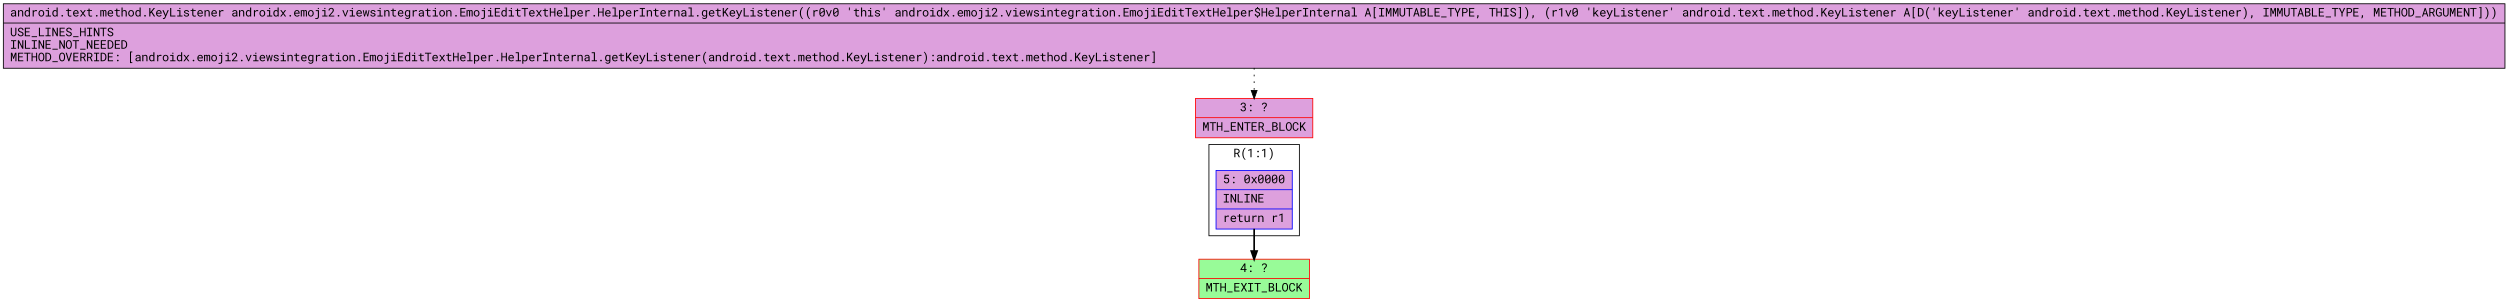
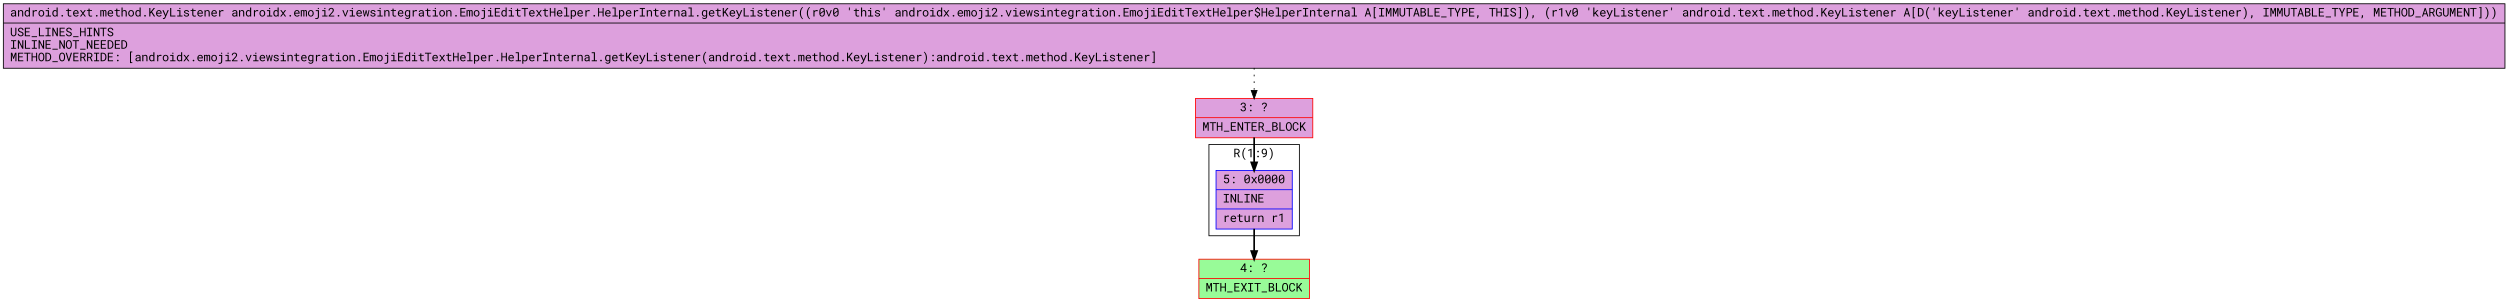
edge "3: ?" -> "5: 0x0000": added
cluster "R(1:1)": label "R(1:1)" -> "R(1:9)"
